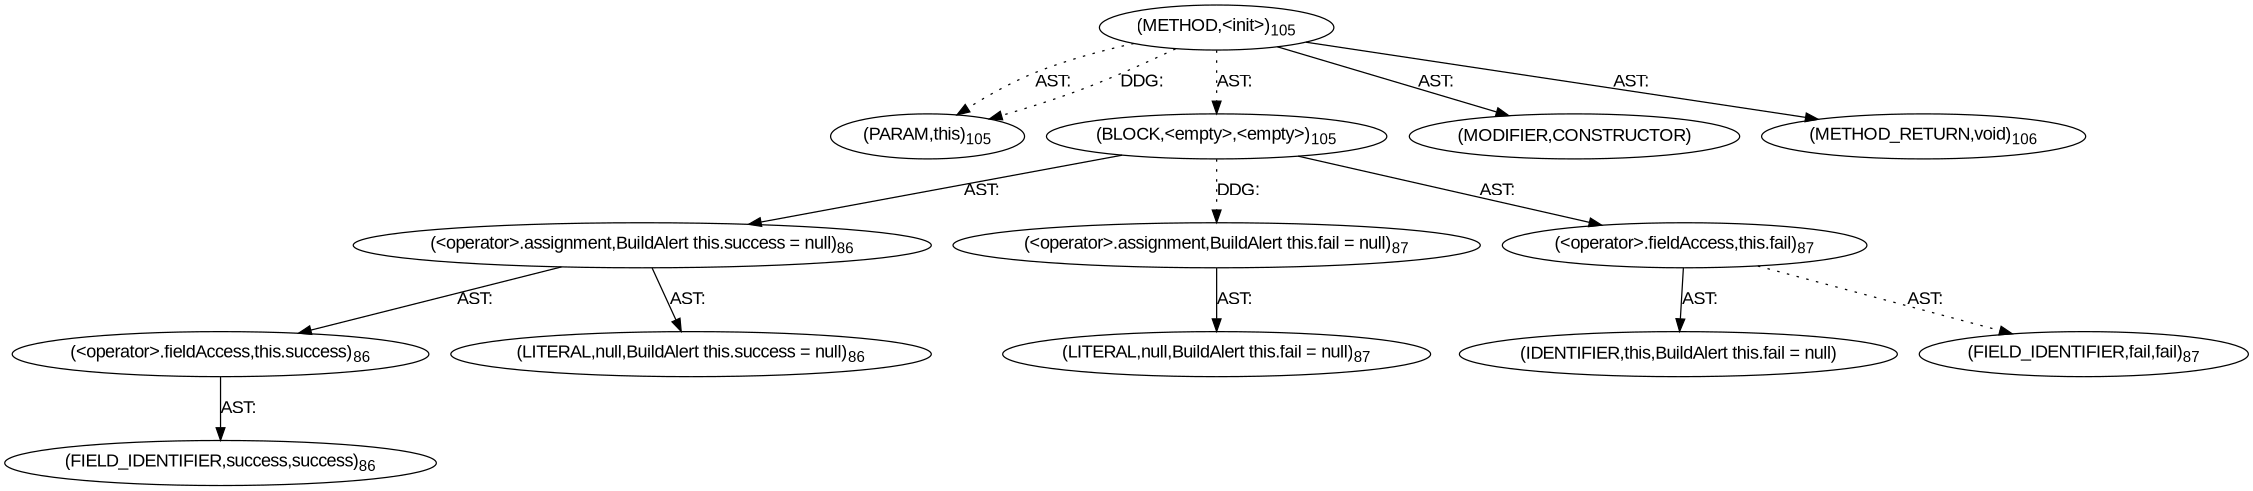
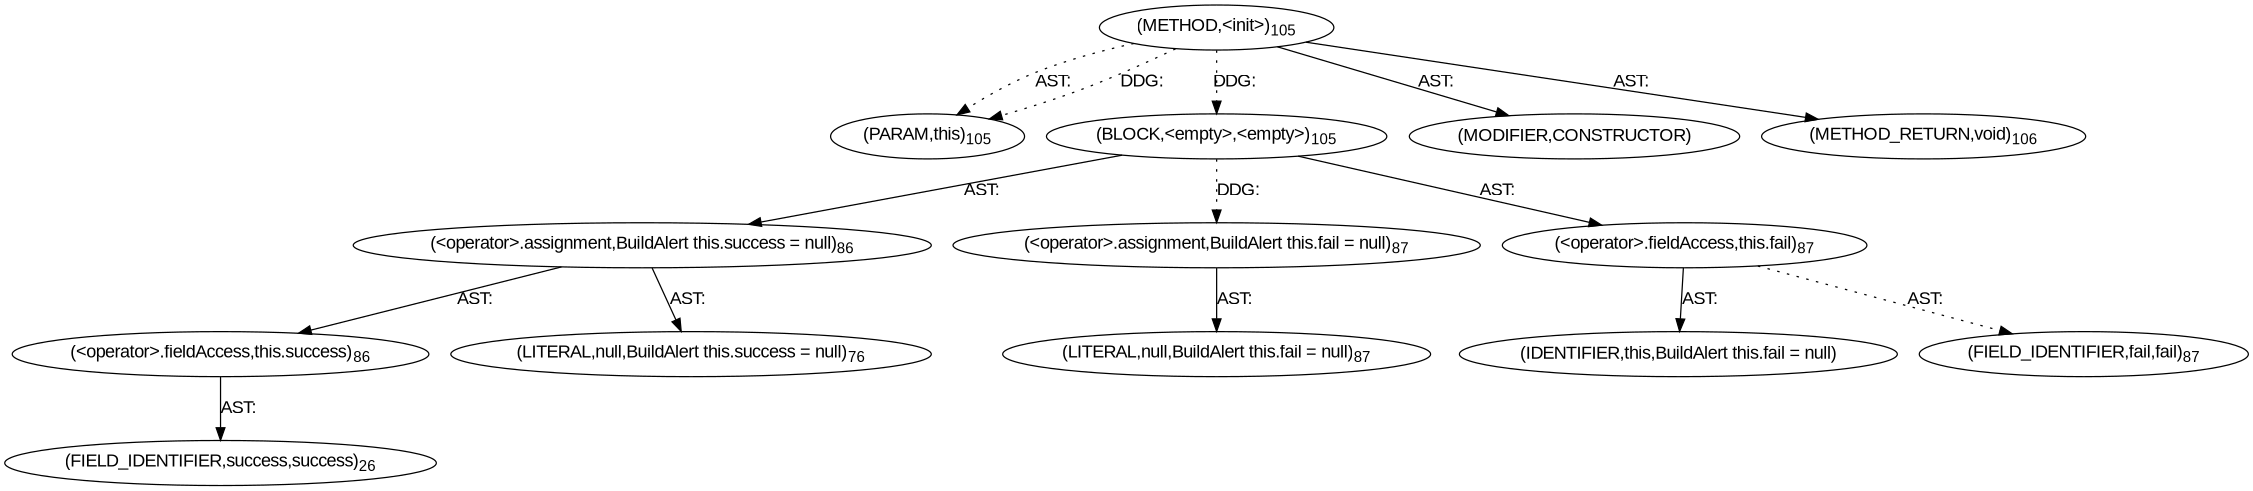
edge "(METHOD,<init>)" -> "(BLOCK,<empty>,<empty>)": label "AST: " -> "DDG: "
node "(LITERAL,null,BuildAlert this.success = null)": text "86" -> "76"
node "(FIELD_IDENTIFIER,success,success)": text "86" -> "26"
